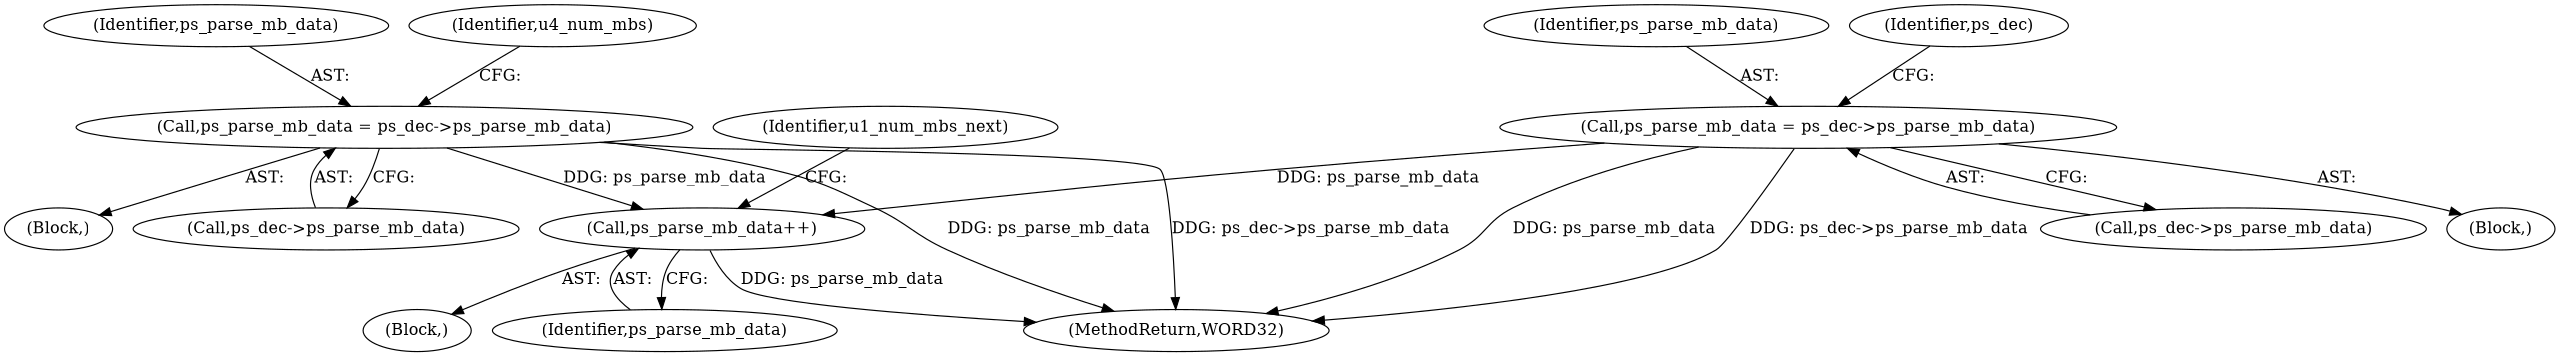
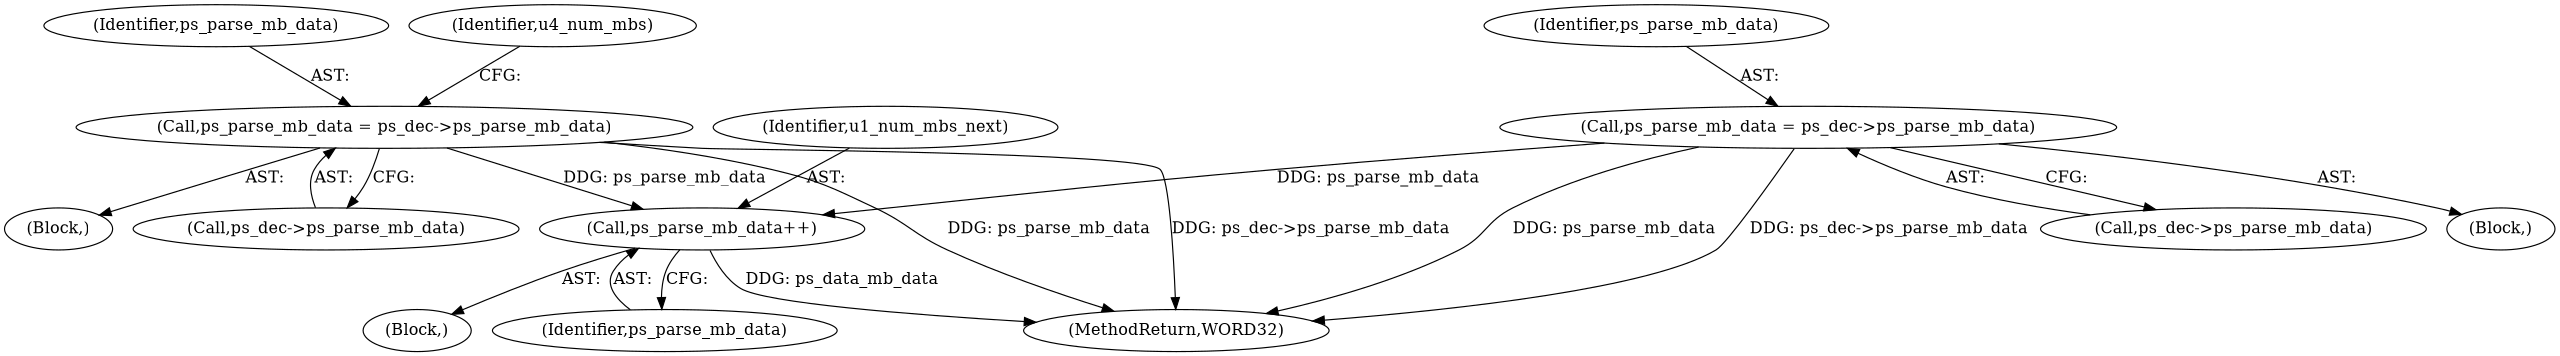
node "(Identifier,ps_dec)": removed
edge "(Identifier,u1_num_mbs_next)" -> "(Call,ps_parse_mb_data++)": label "CFG: " -> "AST: "
edge "(Call,ps_parse_mb_data++)" -> "(MethodReturn,WORD32)": label "DDG: ps_parse_mb_data" -> "DDG: ps_data_mb_data"
